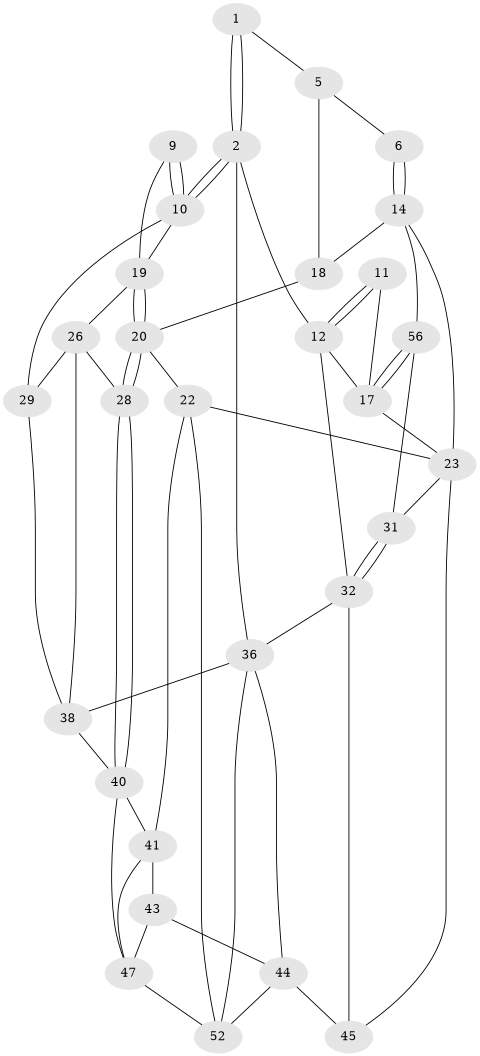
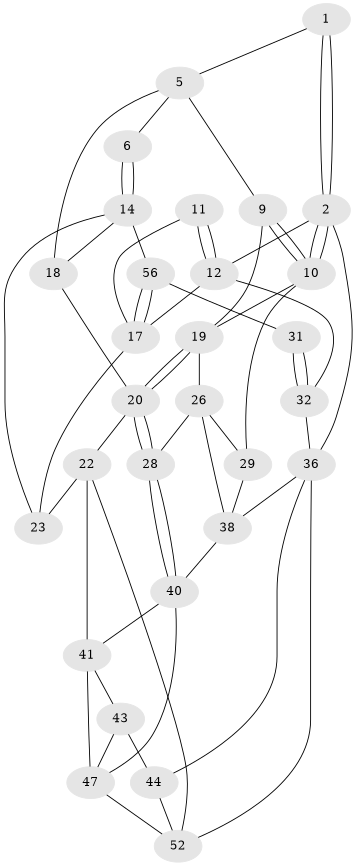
edge "5" -- "9": added
edge "23" -- "31": removed
node "45": removed
